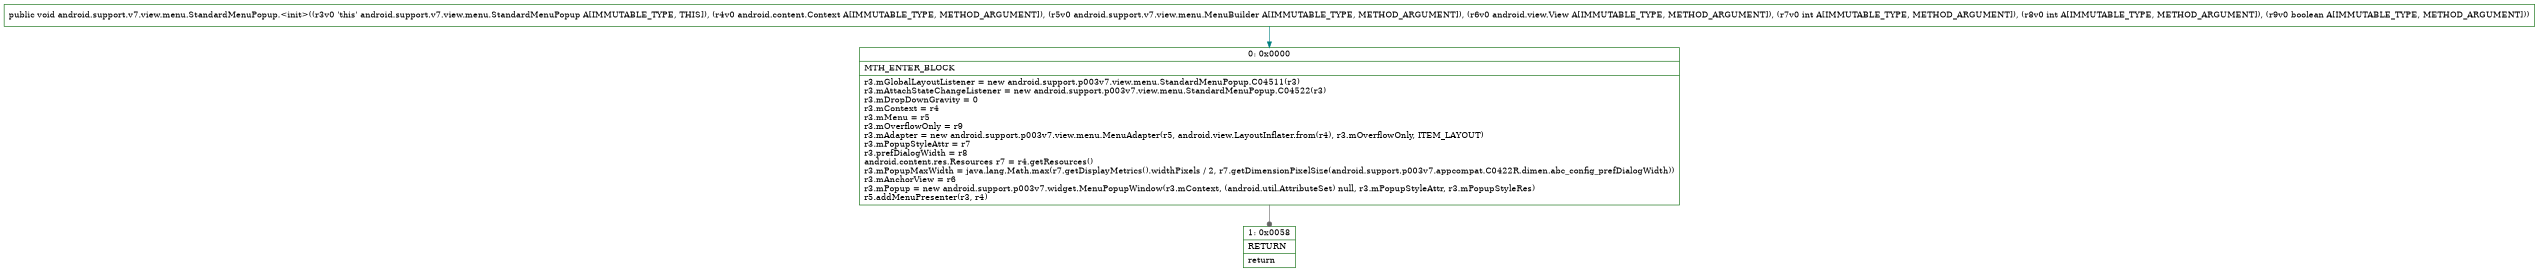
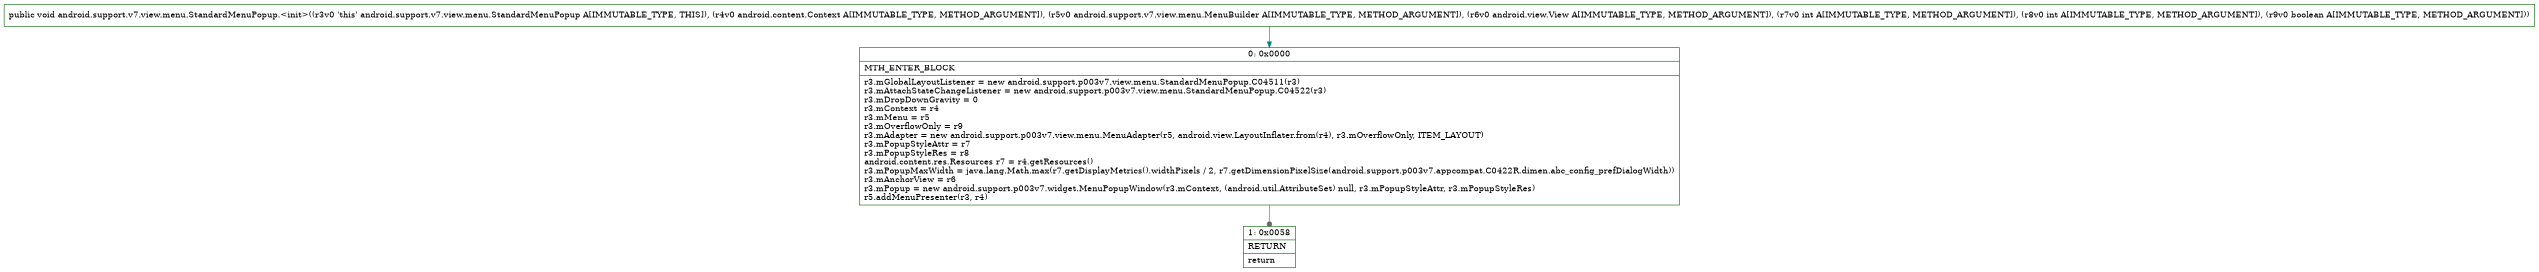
node "0: 0x0000": text "r3.prefDialogWidth = r8" -> "r3.mPopupStyleRes = r8"
